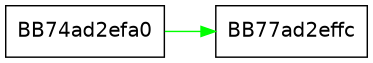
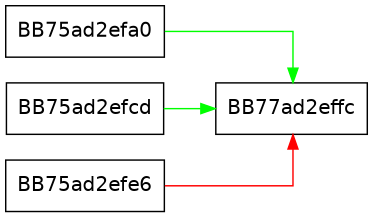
node "BB74ad2efa0": label "BB74ad2efa0" -> "BB75ad2efa0"
node "BB75ad2efcd": added
node "BB75ad2efe6": added
